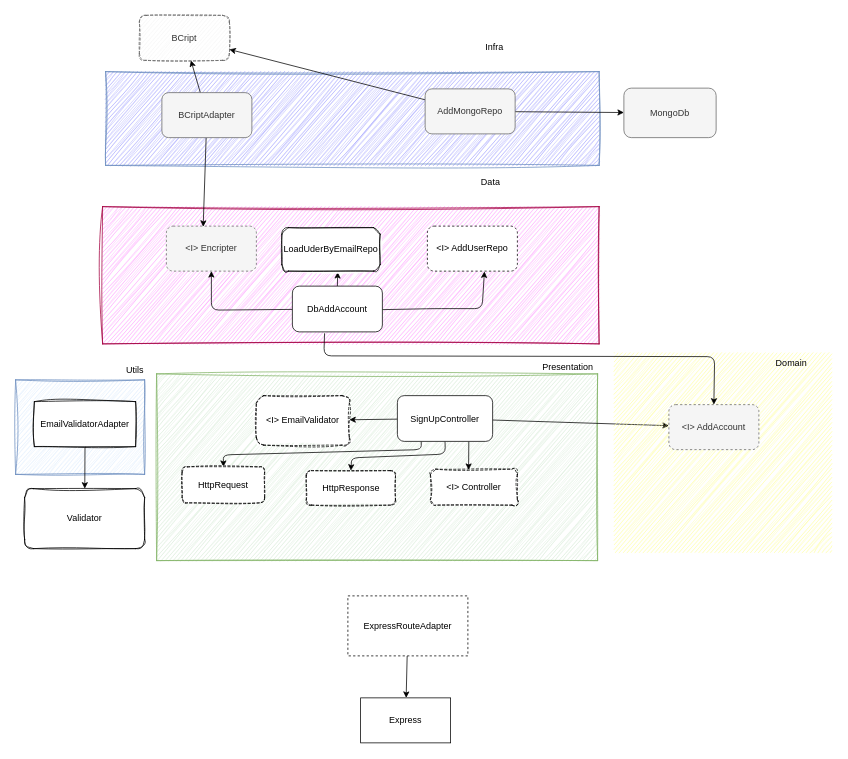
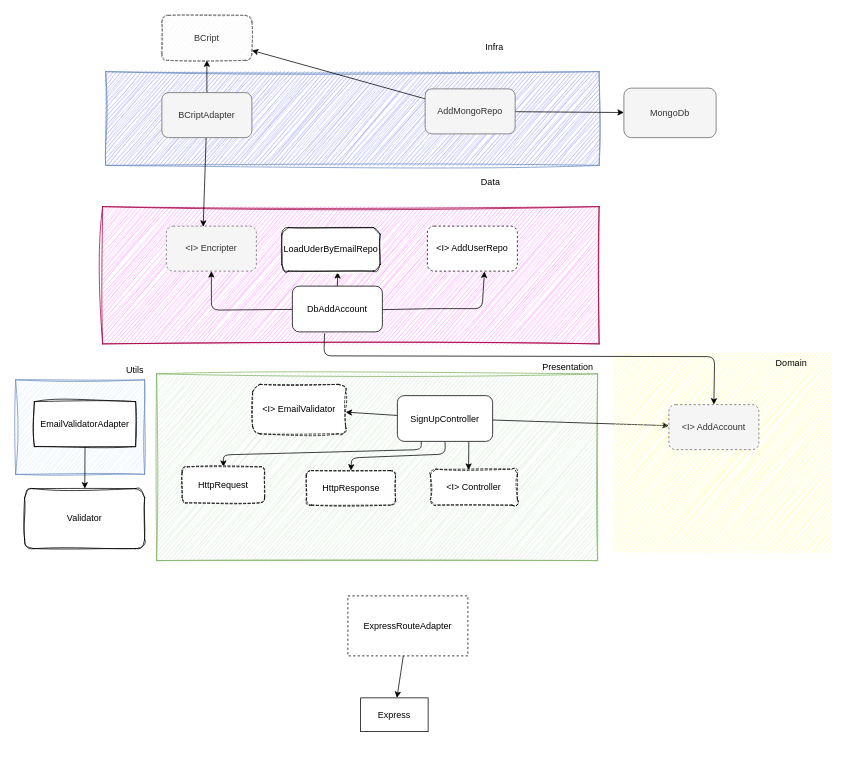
node "BCript": moved (184, 38) -> (207, 38)
node "<I> EmailValidator": moved (303, 420) -> (299, 409)
node "Express": size 90x45 -> 68x34
